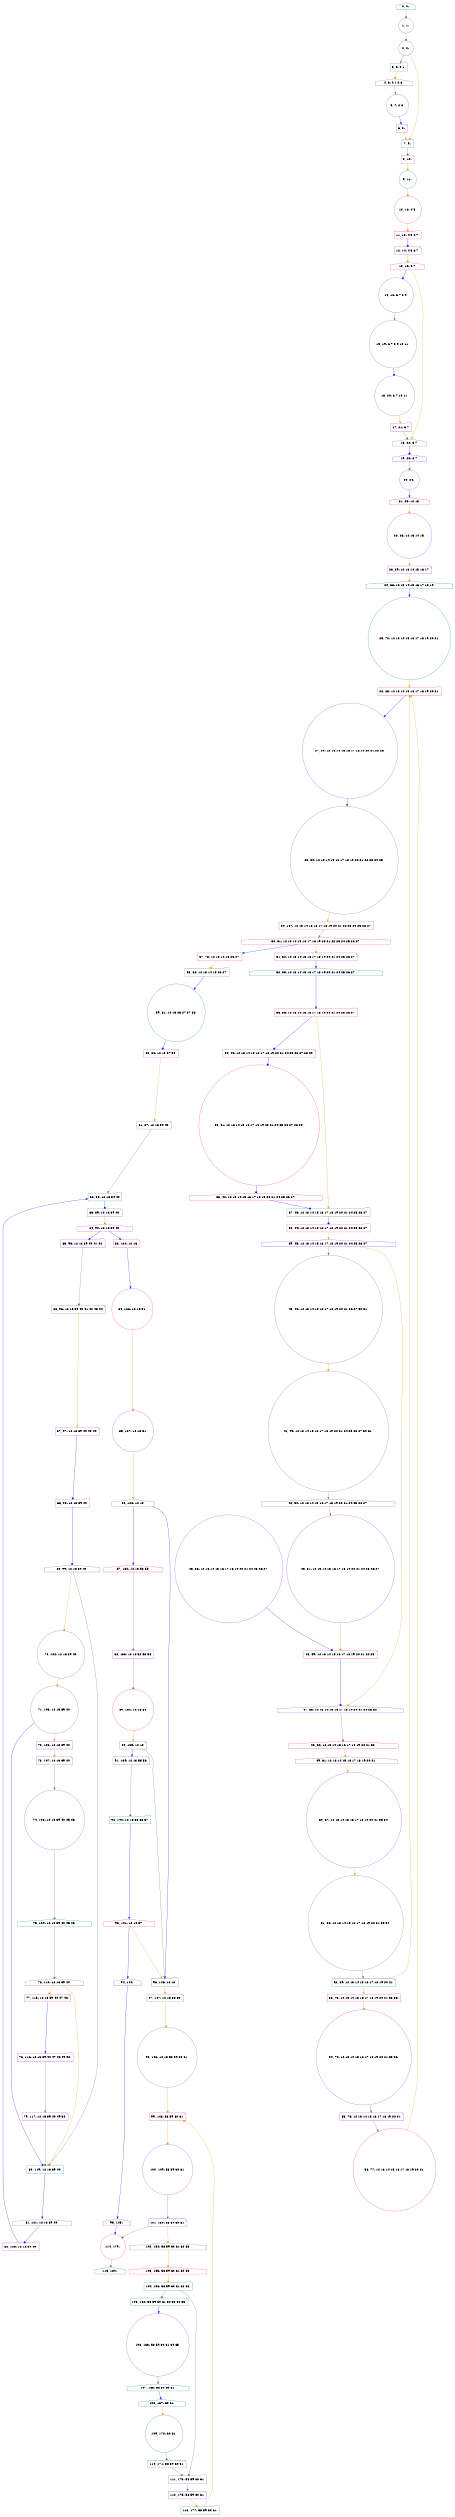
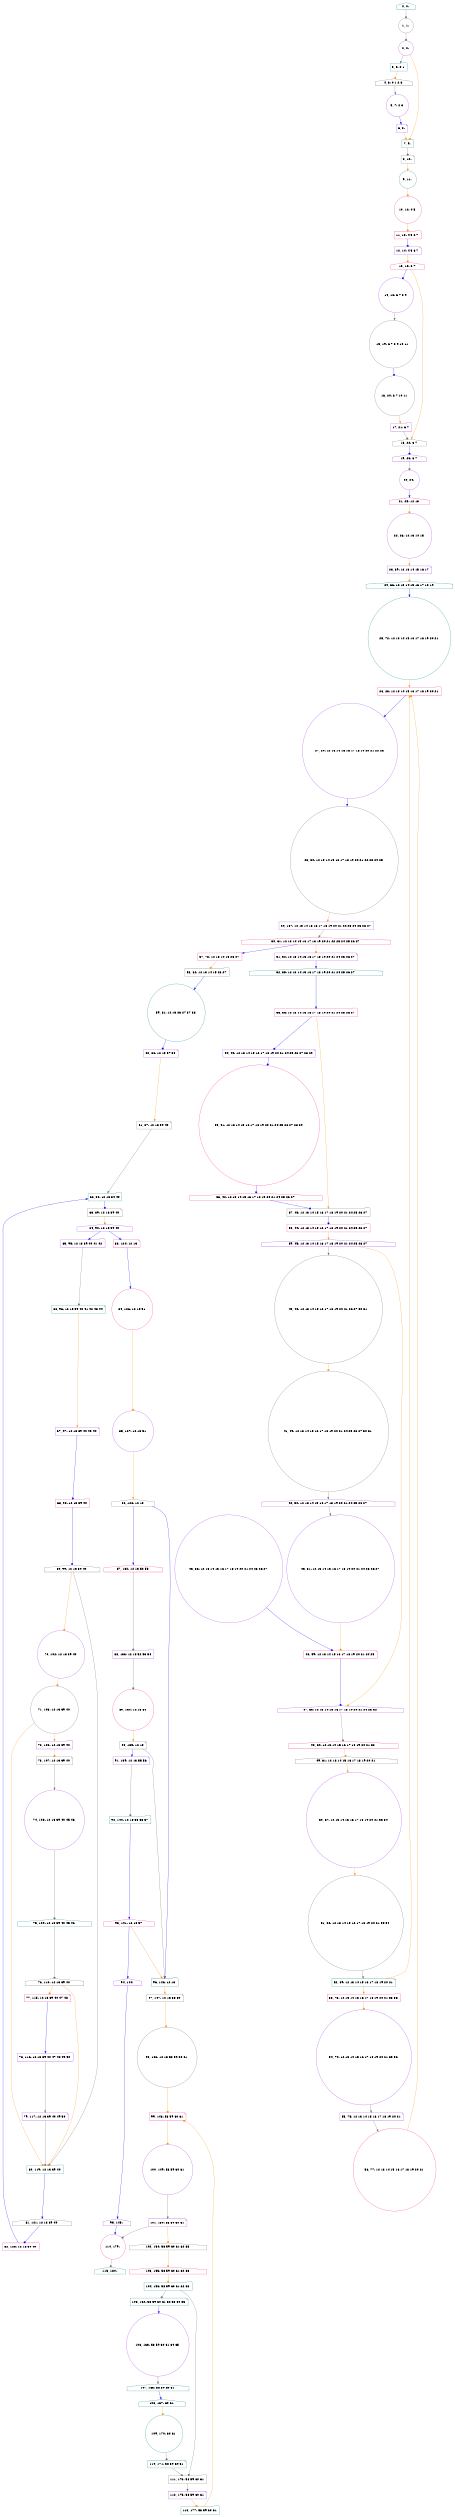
edge "71, 103: 12 13 39 40" -> "80, 119: 12 13 39 40": color blue -> darkorange
